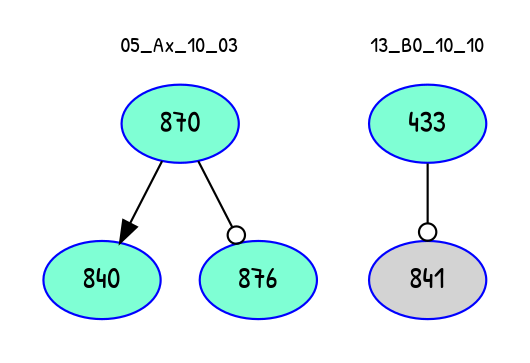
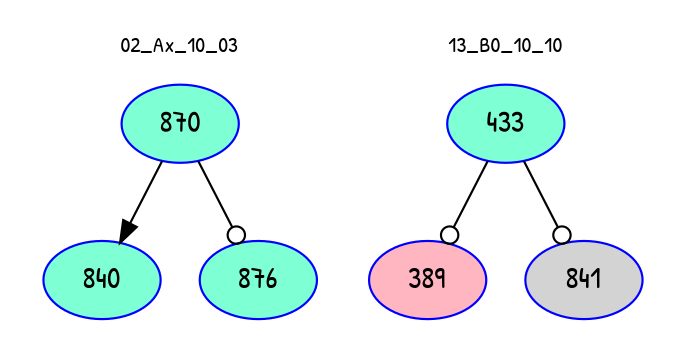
cluster "05_Ax_10_03": label "05_Ax_10_03" -> "02_Ax_10_03"
node "389": added
